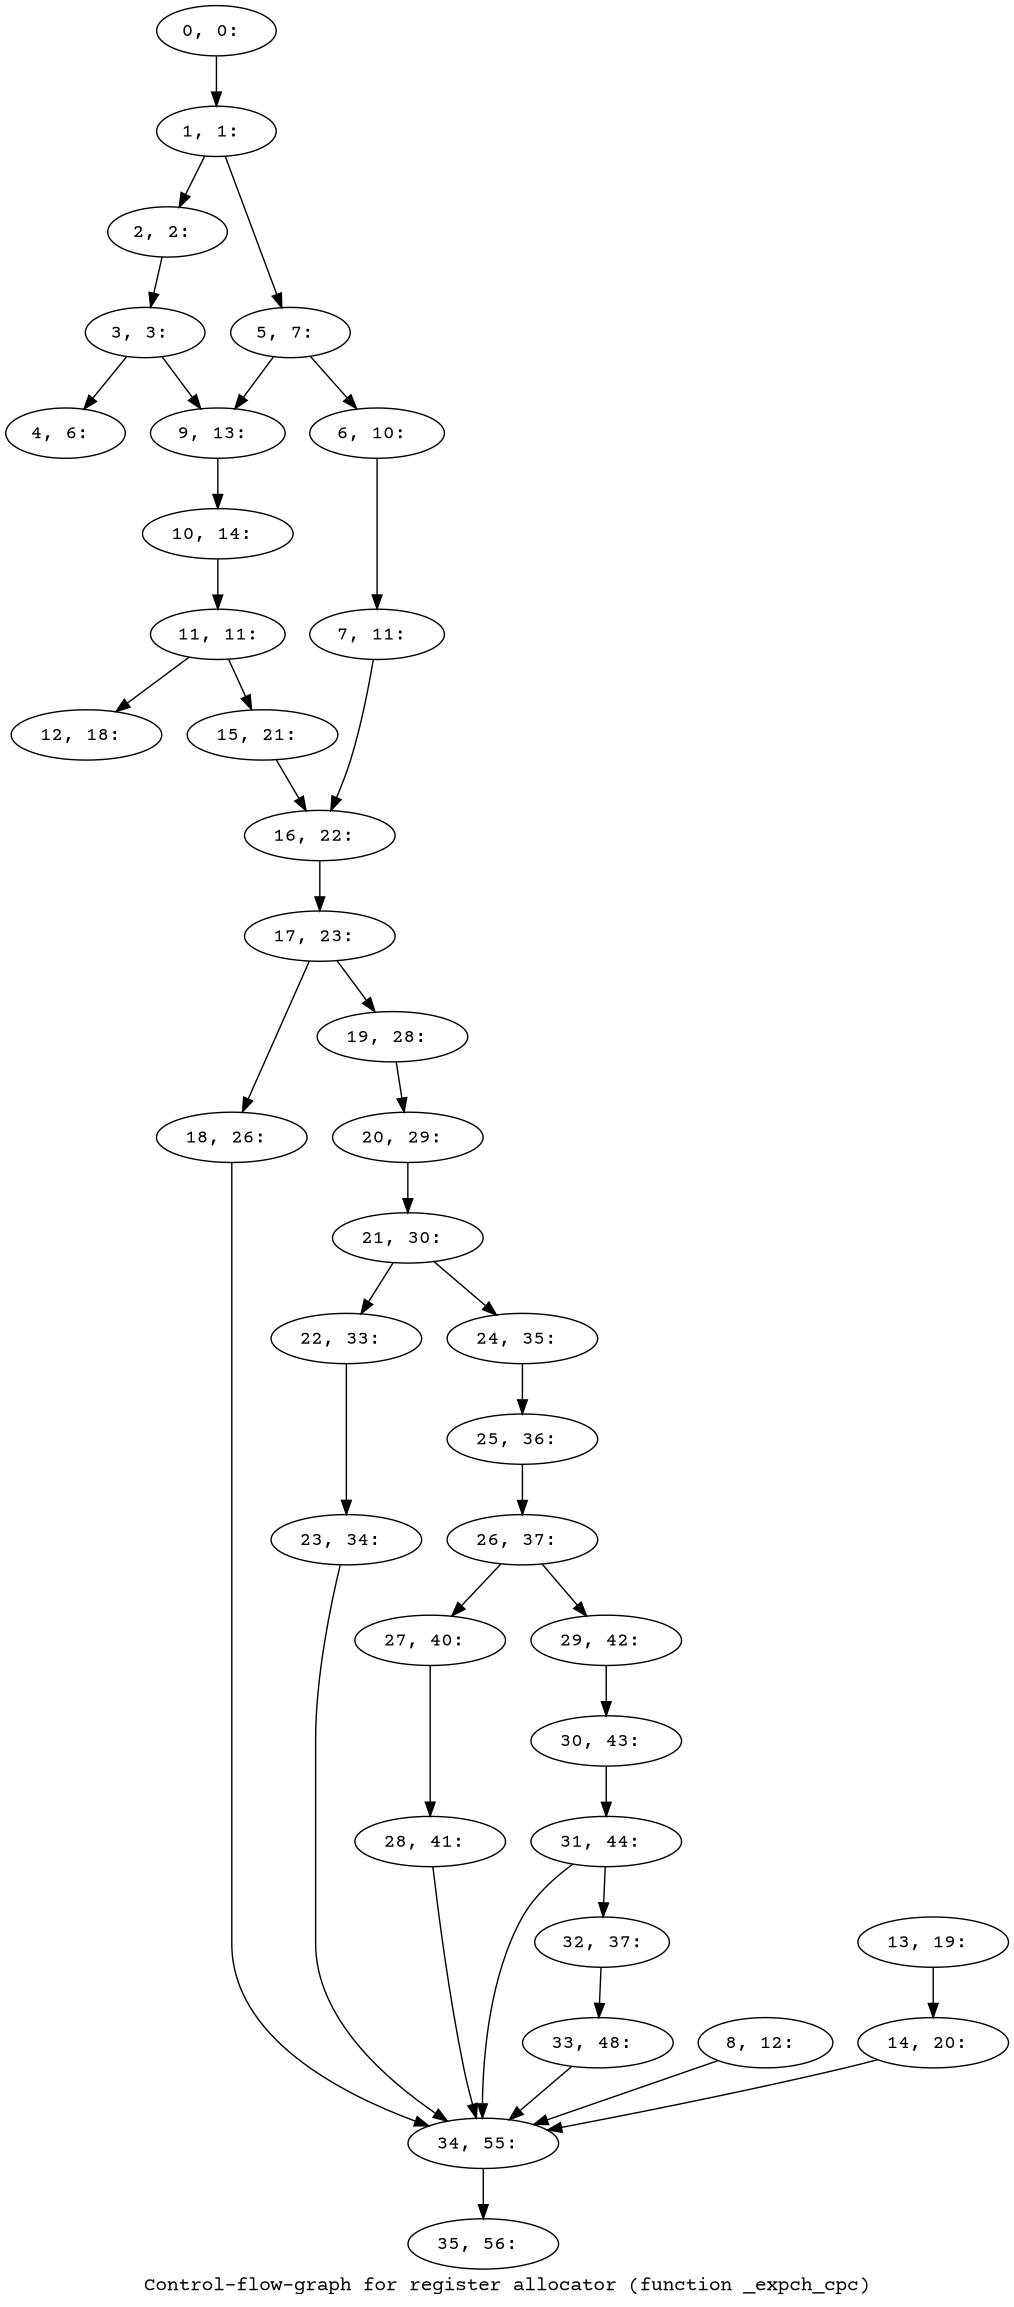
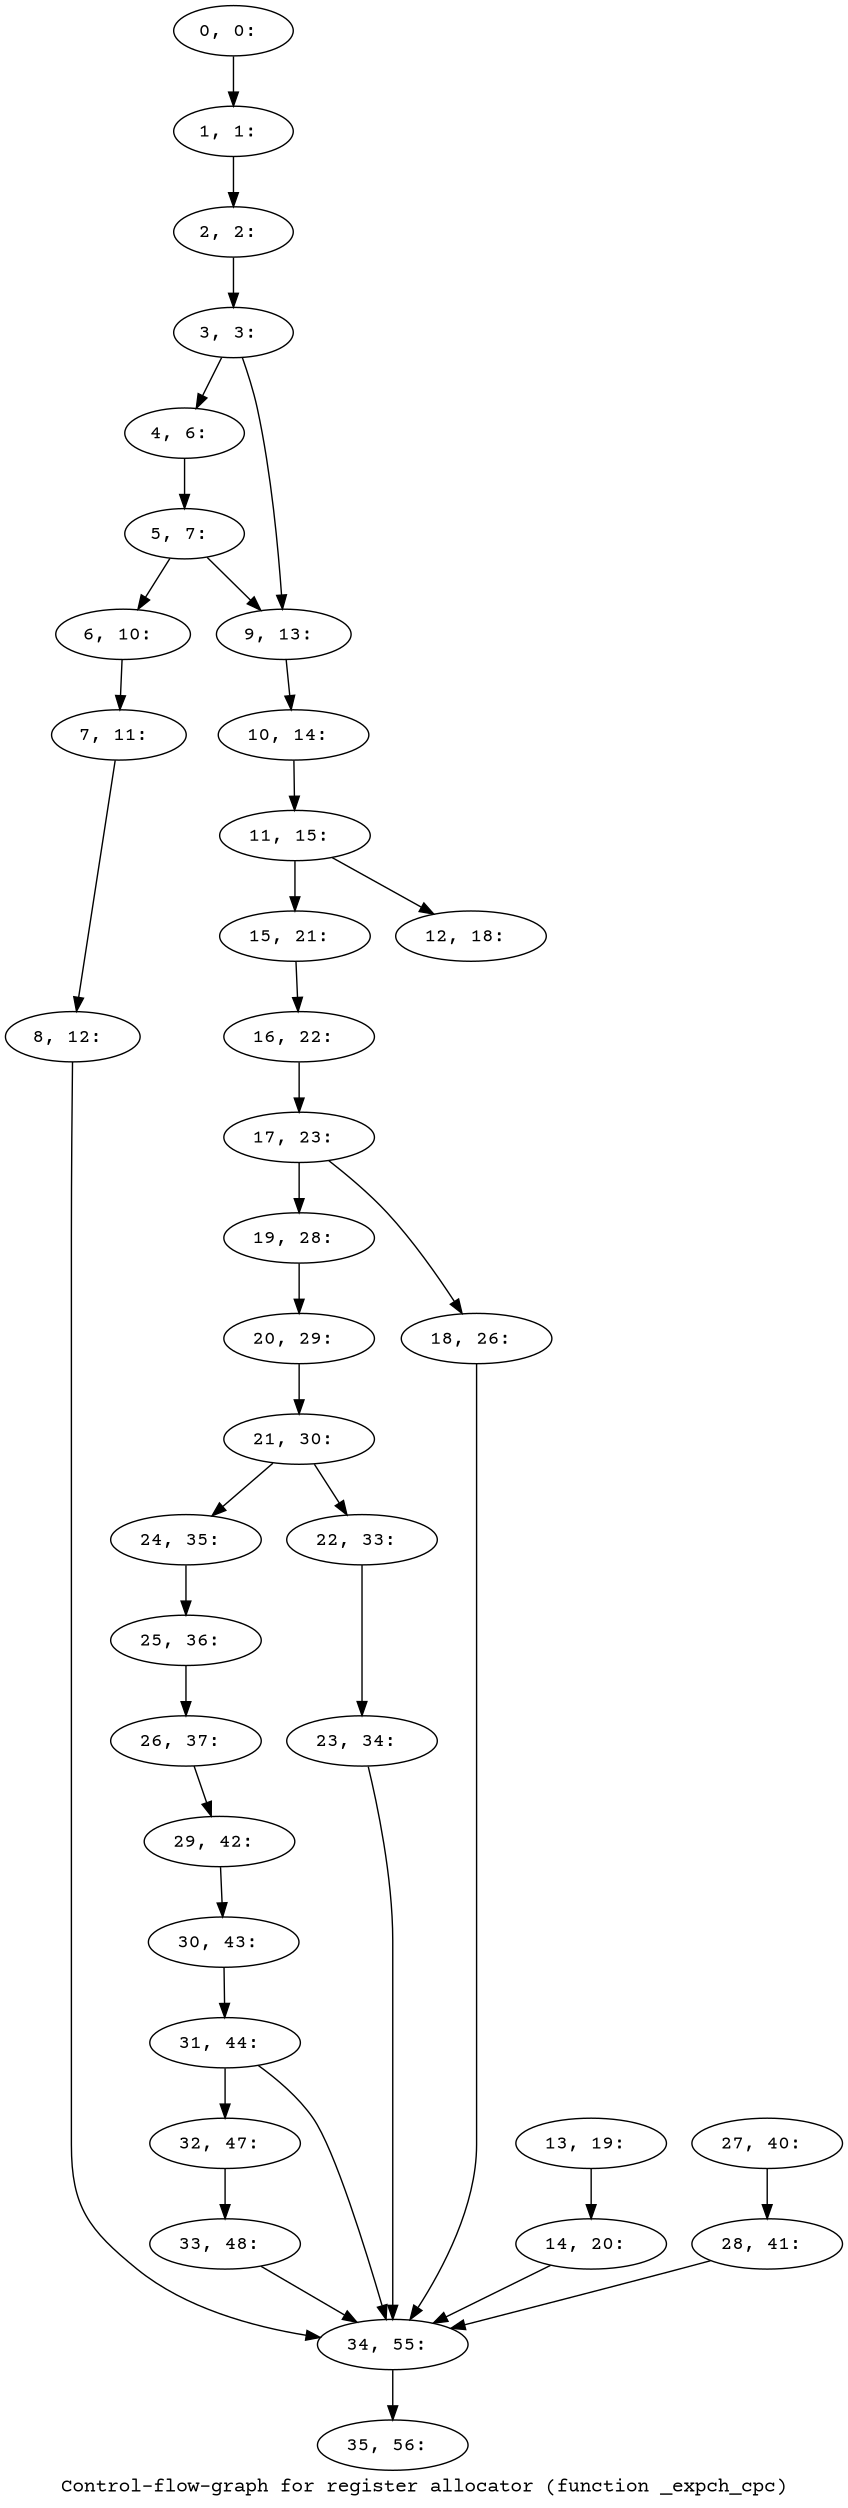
edge "1, 1:" -> "5, 7:": now "4, 6:" -> "5, 7:"
node "11, 11:": label "11, 11:" -> "11, 15:"
edge "7, 11:" -> "16, 22:": now "7, 11:" -> "8, 12:"
edge "26, 37:" -> "27, 40:": removed
node "32, 37:": label "32, 37:" -> "32, 47:"
